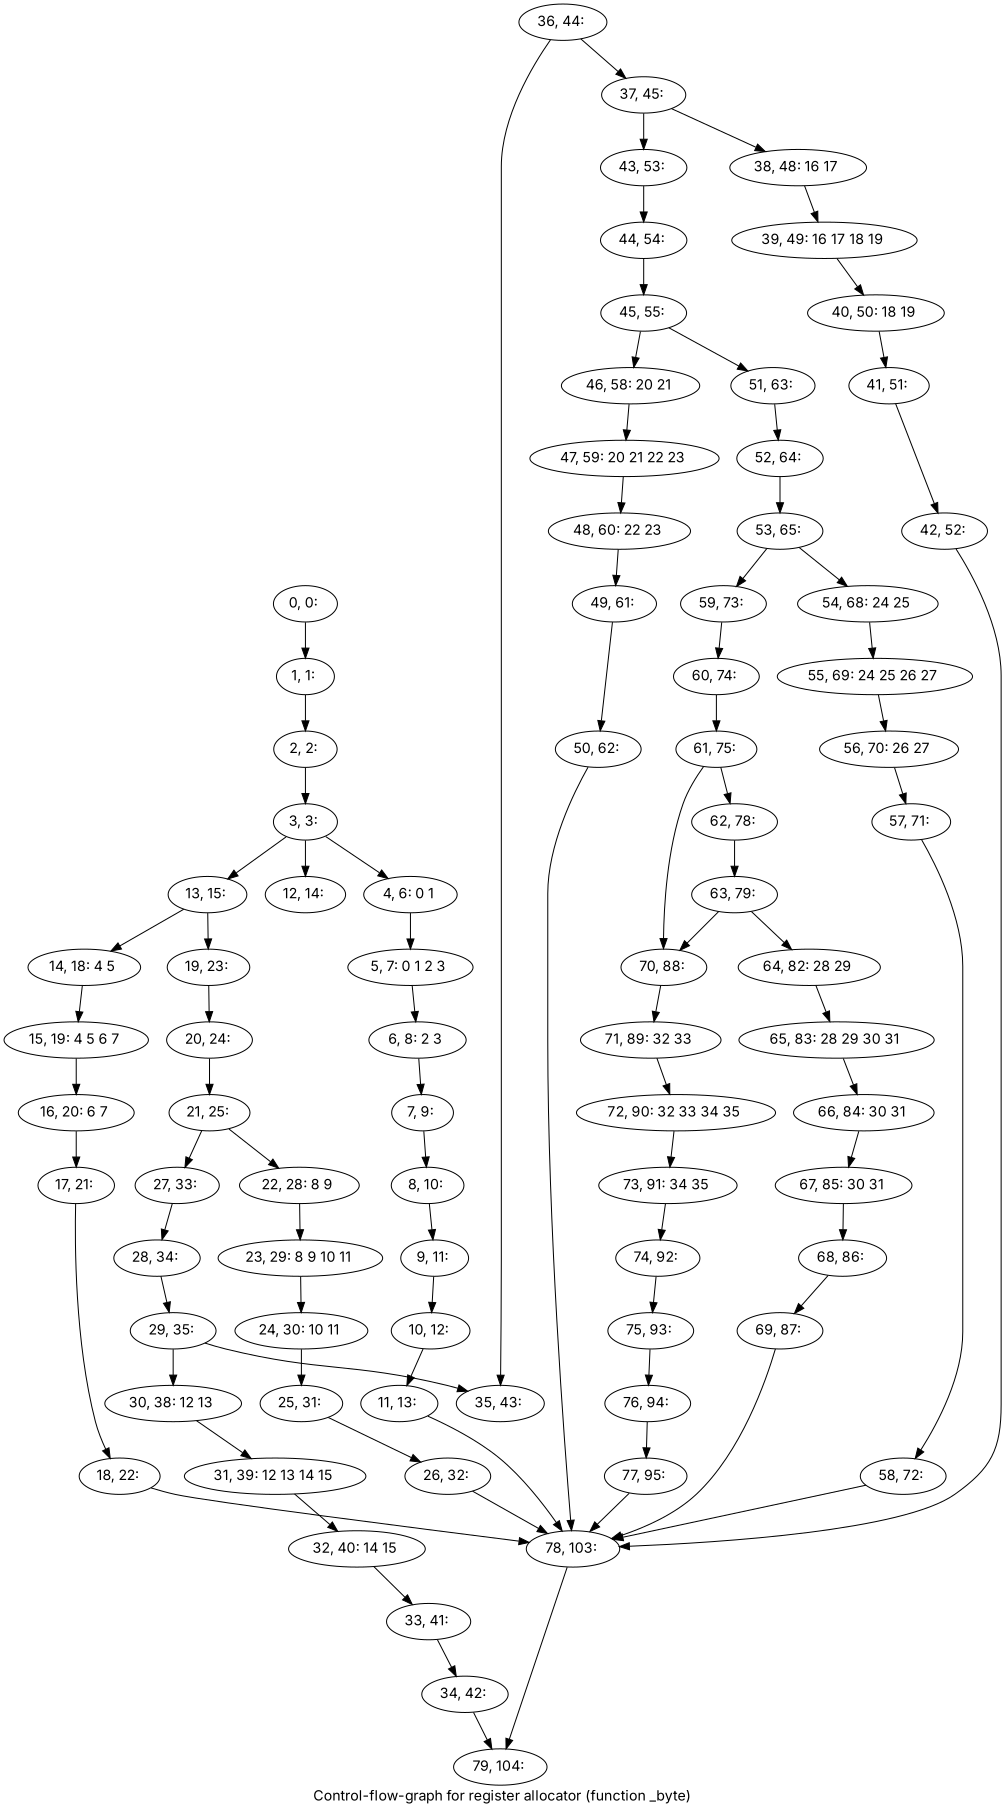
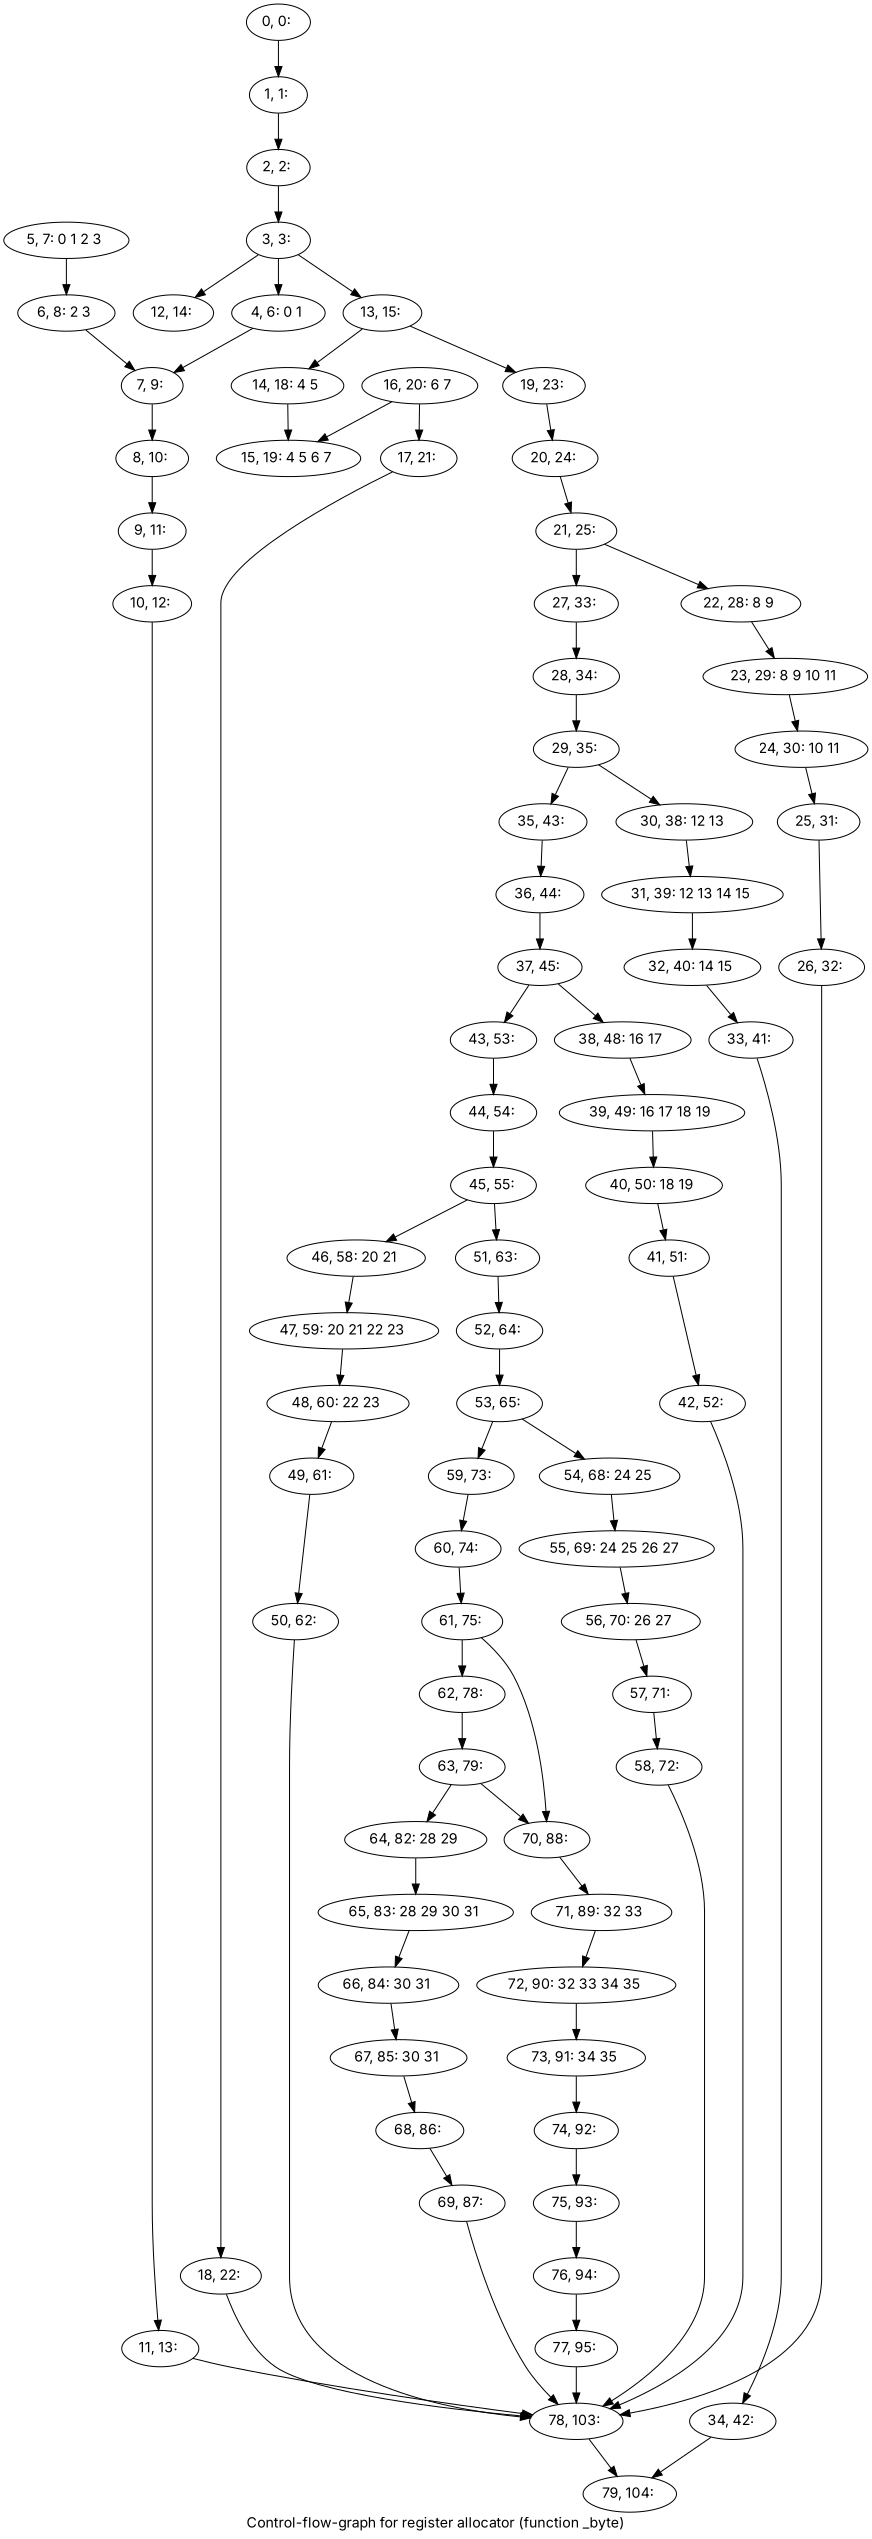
edge "36, 44:" -> "35, 43:": reversed
edge "4, 6: 0 1" -> "5, 7: 0 1 2 3": now "4, 6: 0 1" -> "7, 9:"
edge "15, 19: 4 5 6 7" -> "16, 20: 6 7": reversed
